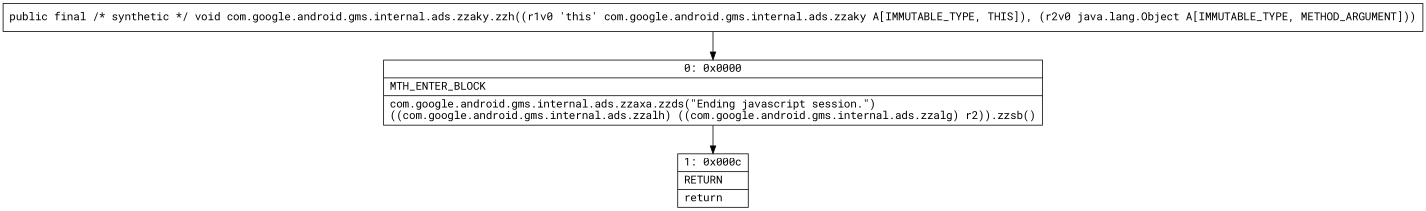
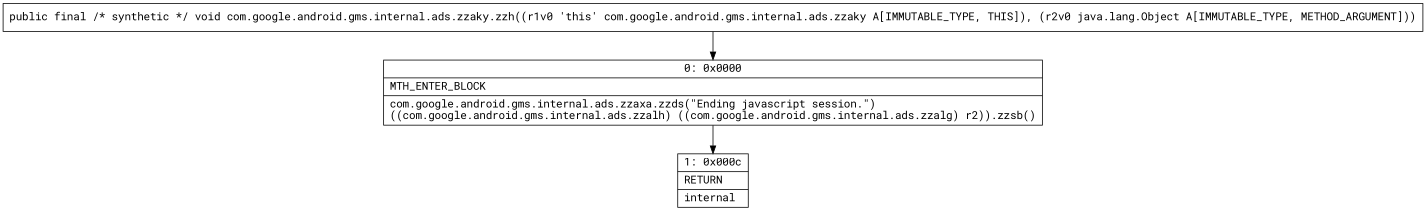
node "1: 0x000c": text "return" -> "internal"
